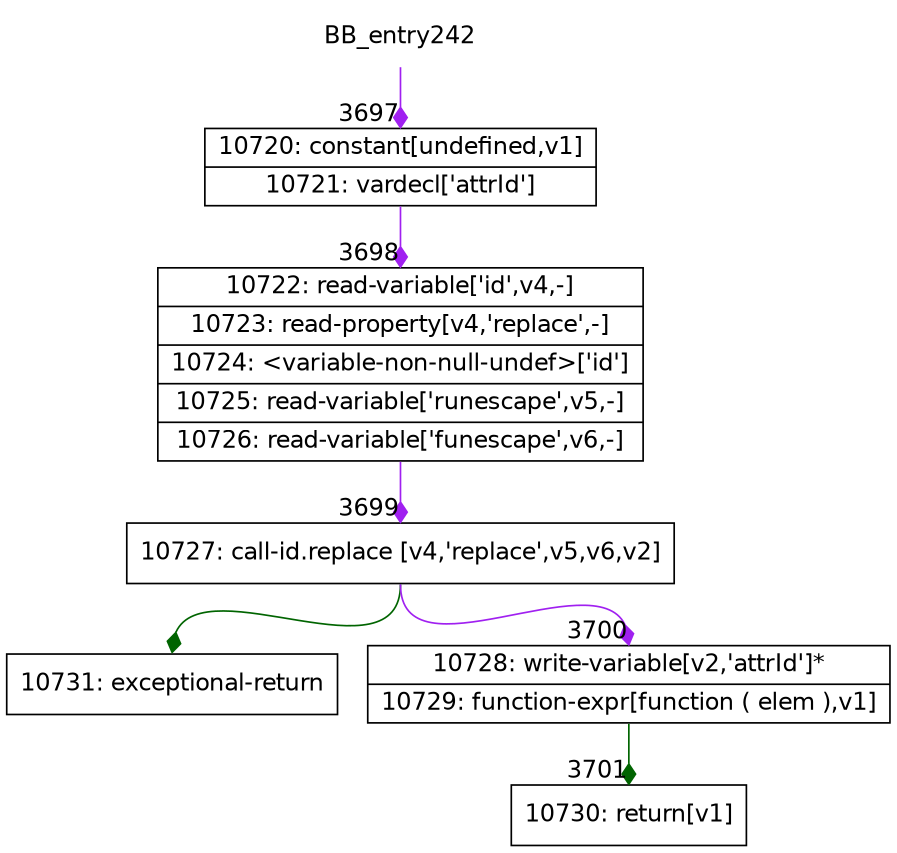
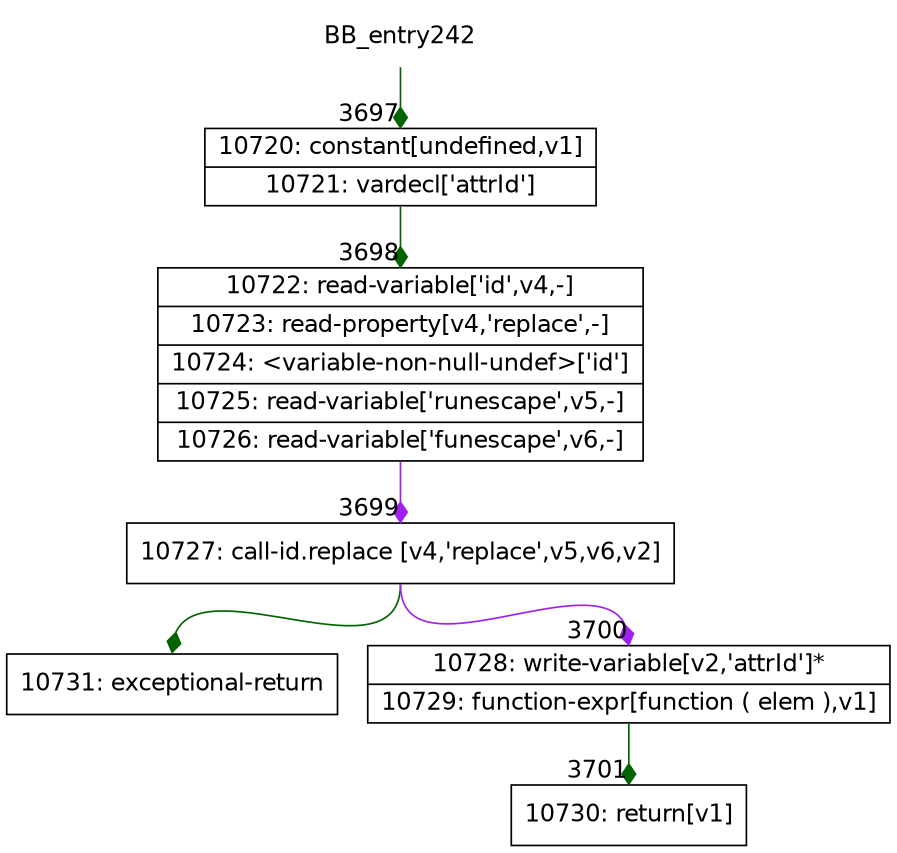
edge "BB_entry242" -> "10720: constant[undefined,v1]": color purple -> darkgreen
edge "10720: constant[undefined,v1]" -> "10722: read-variable['id',v4,-]": color purple -> darkgreen
